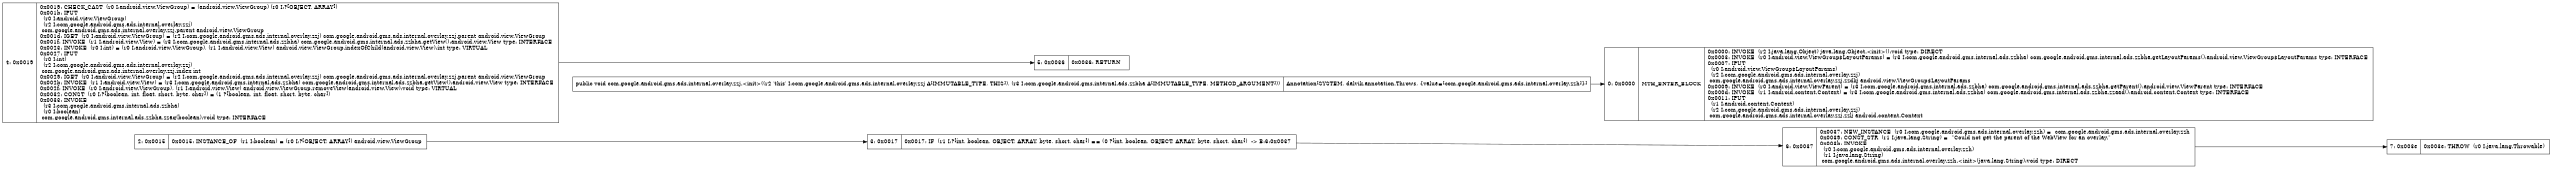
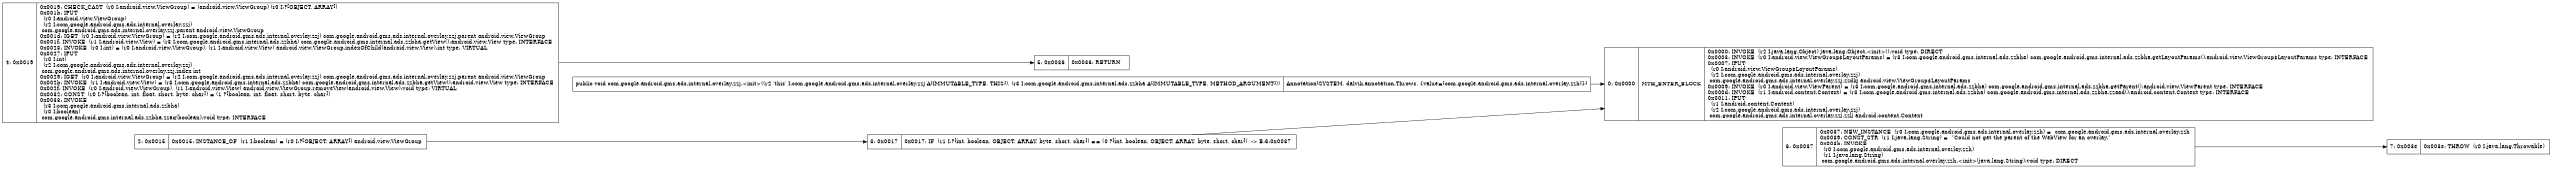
edge "3: 0x0017" -> "6: 0x0037": now "3: 0x0017" -> "0: 0x0000"
